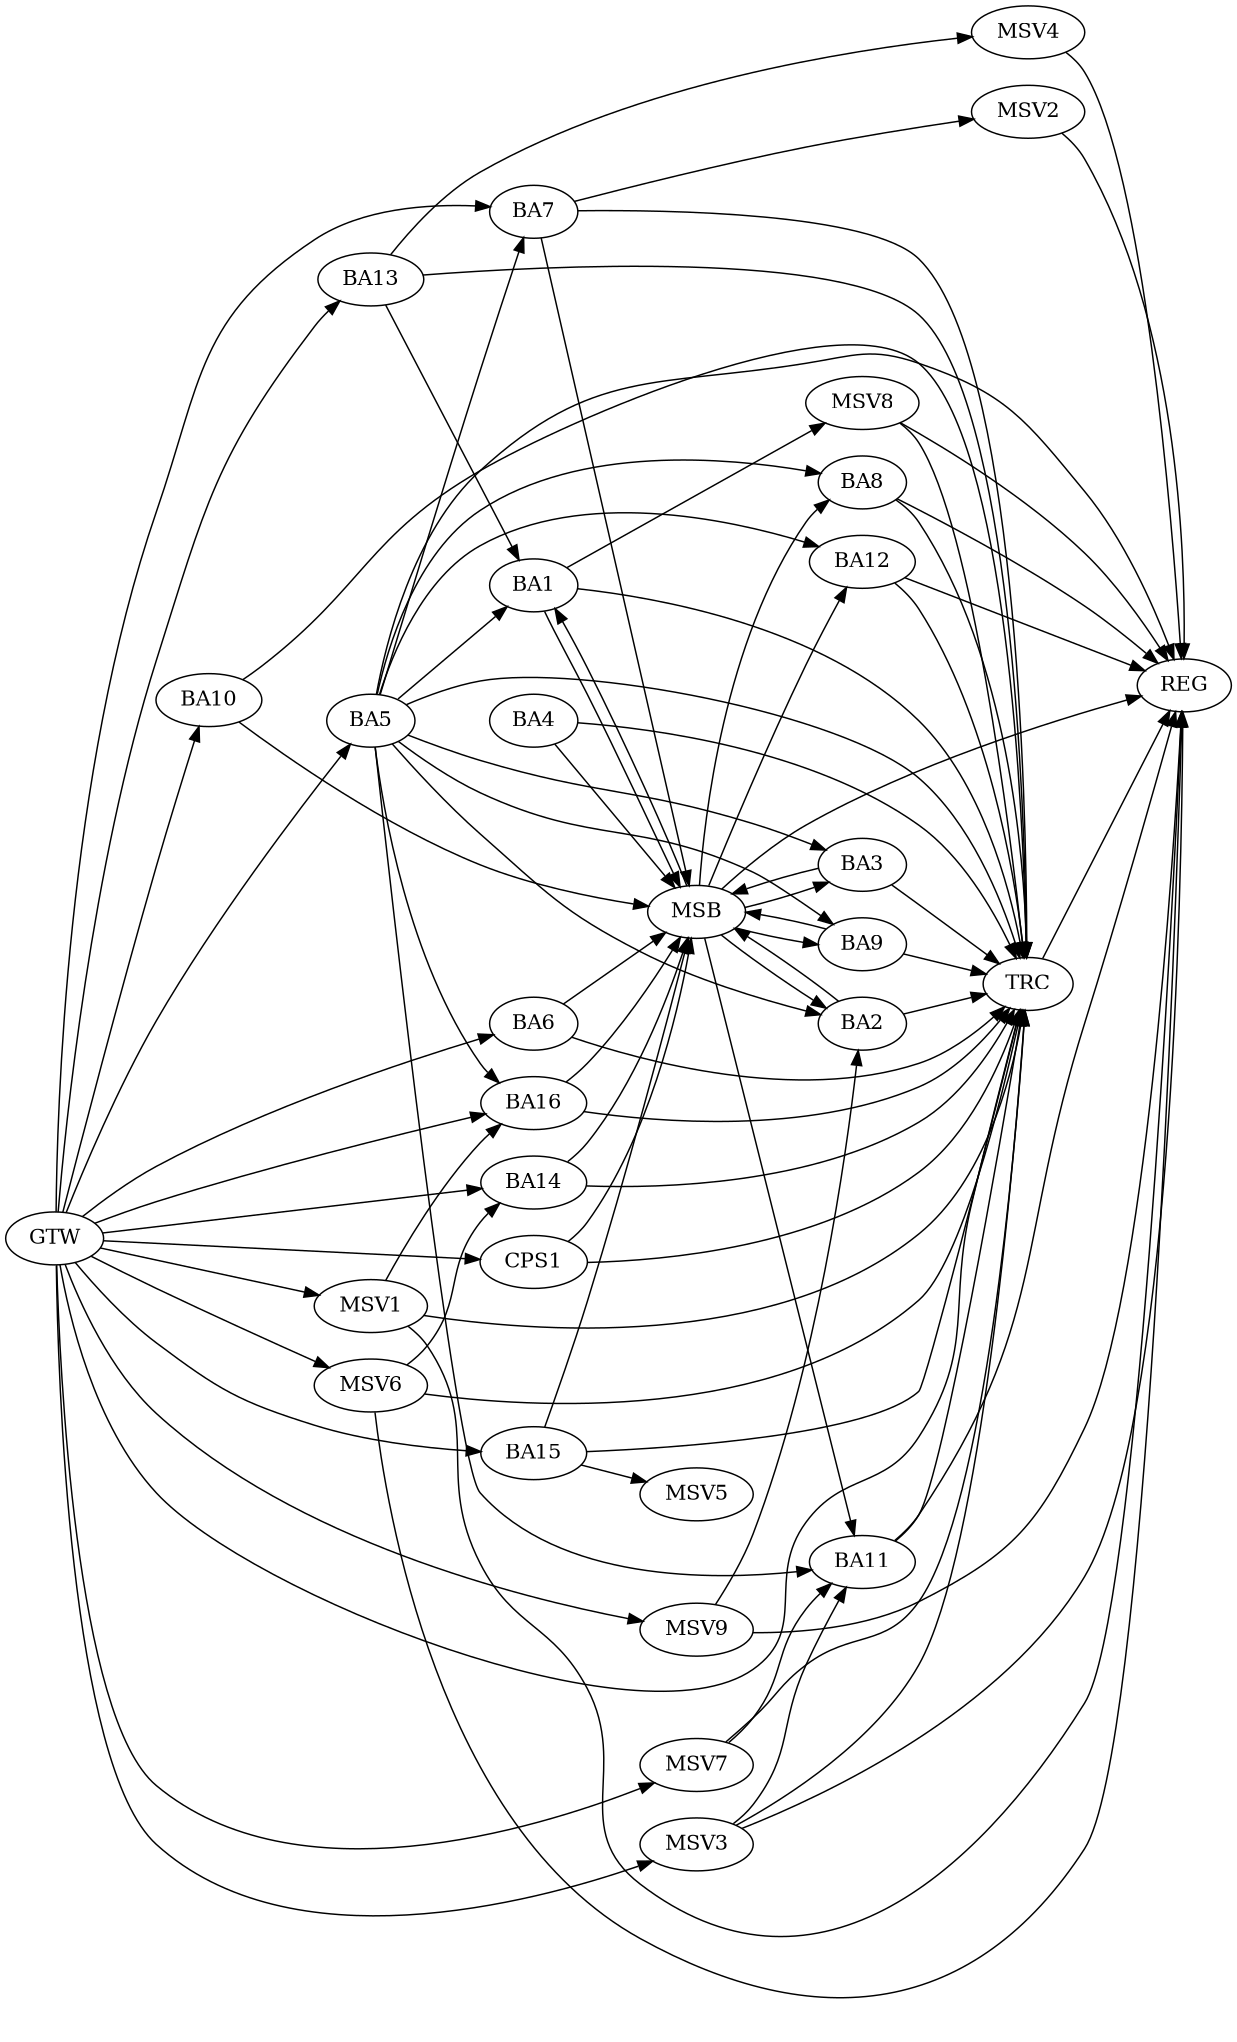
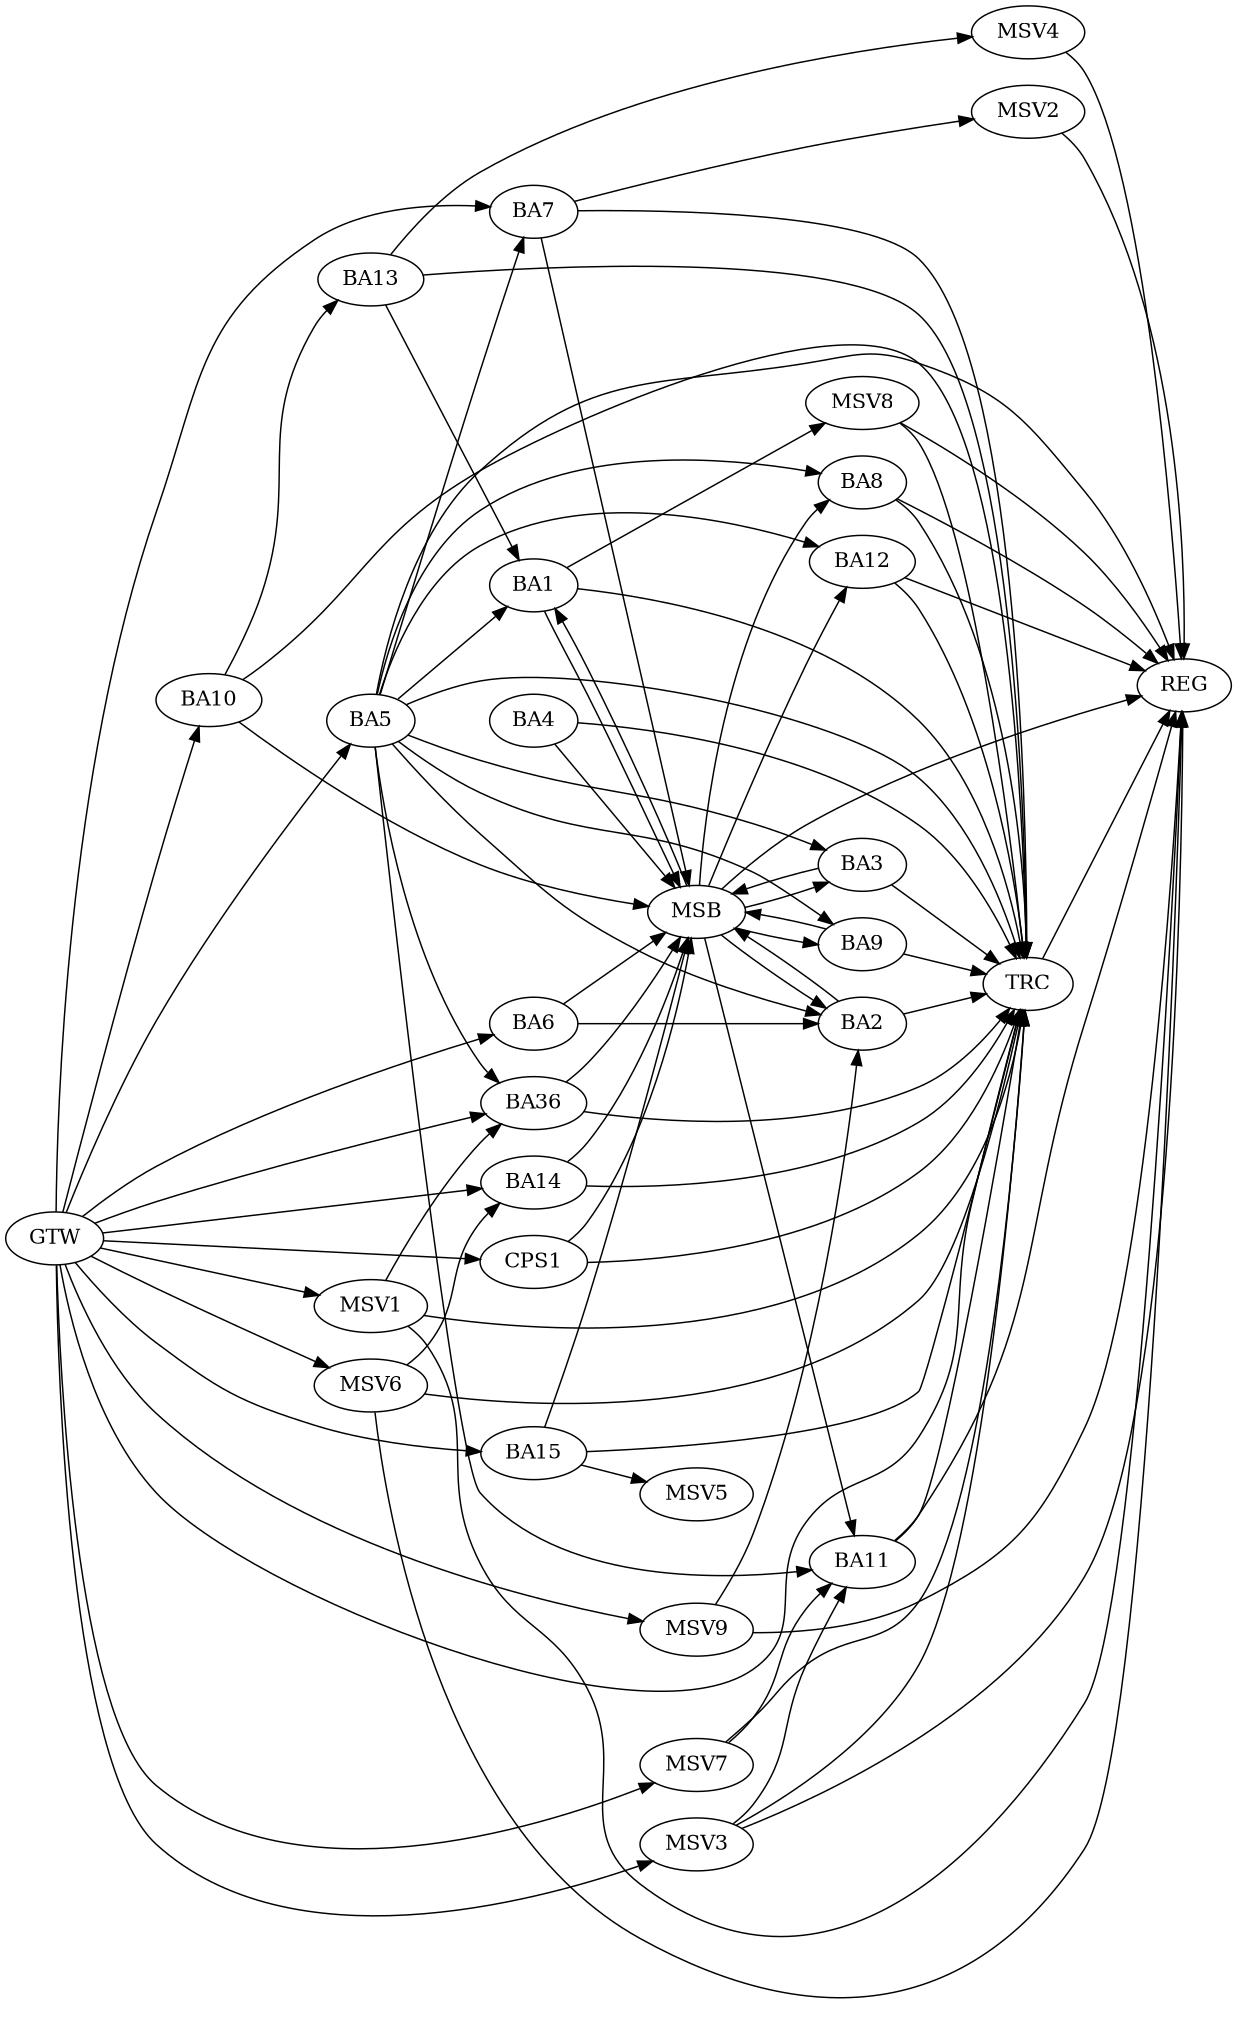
edge "GTW" -> "BA13": now "BA10" -> "BA13"
edge "BA6" -> "TRC": now "BA6" -> "BA2"
node "BA16": label "BA16" -> "BA36"
